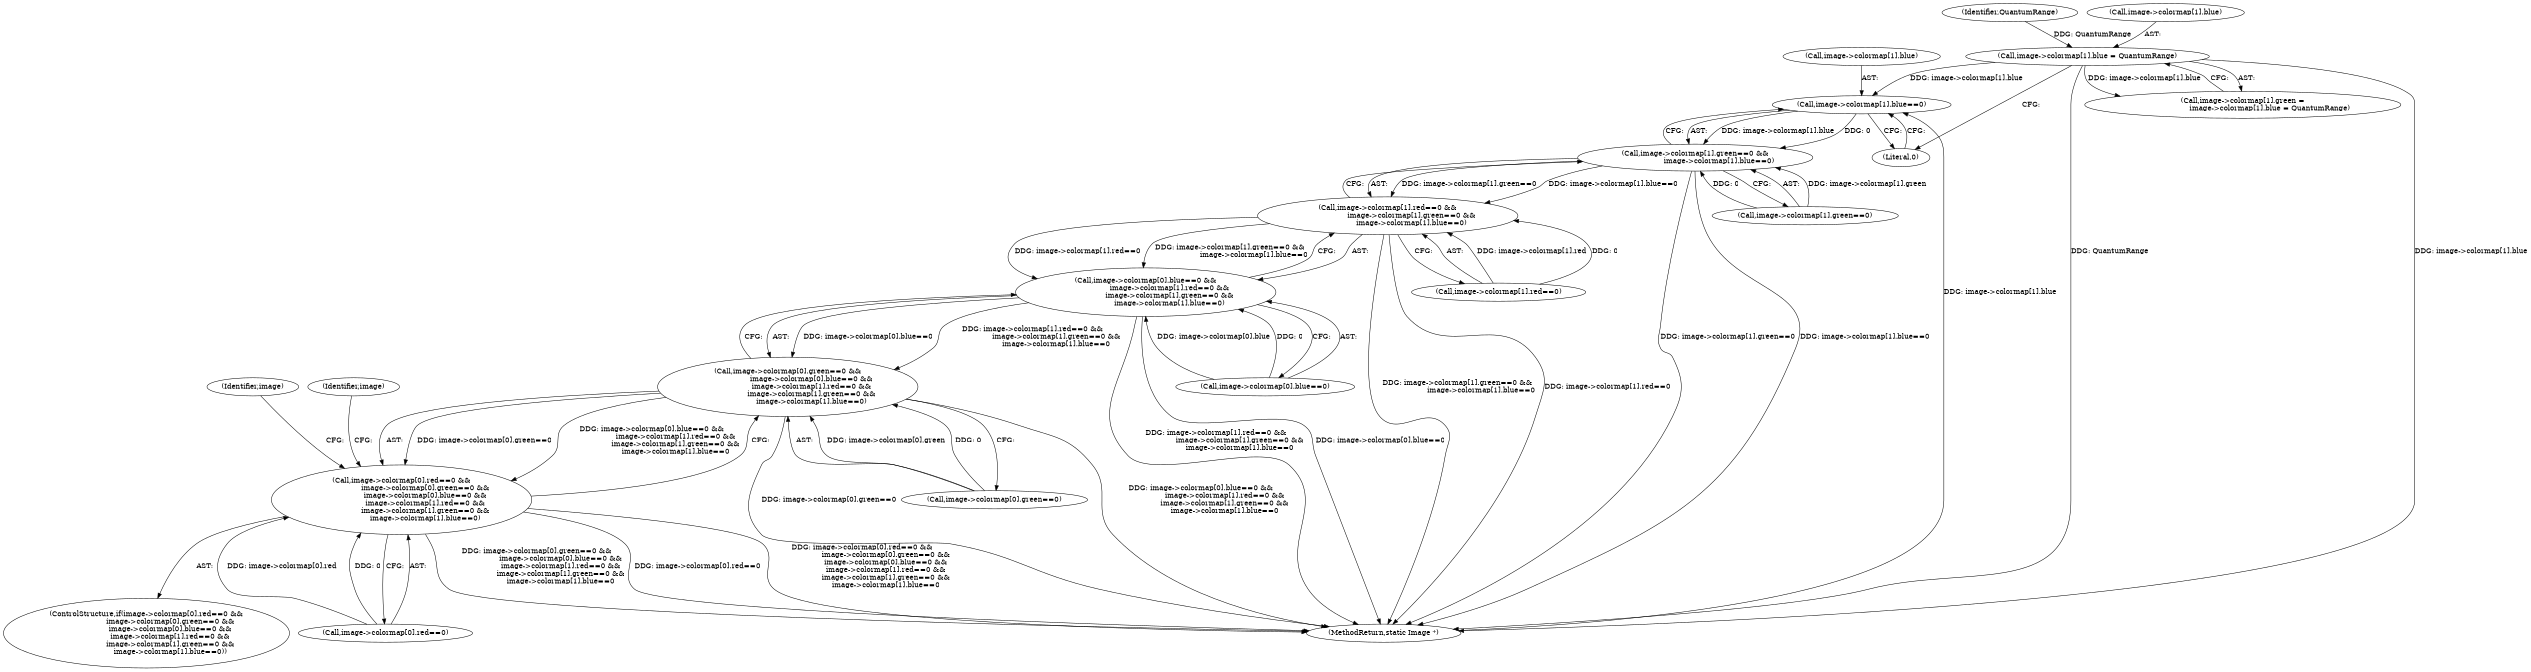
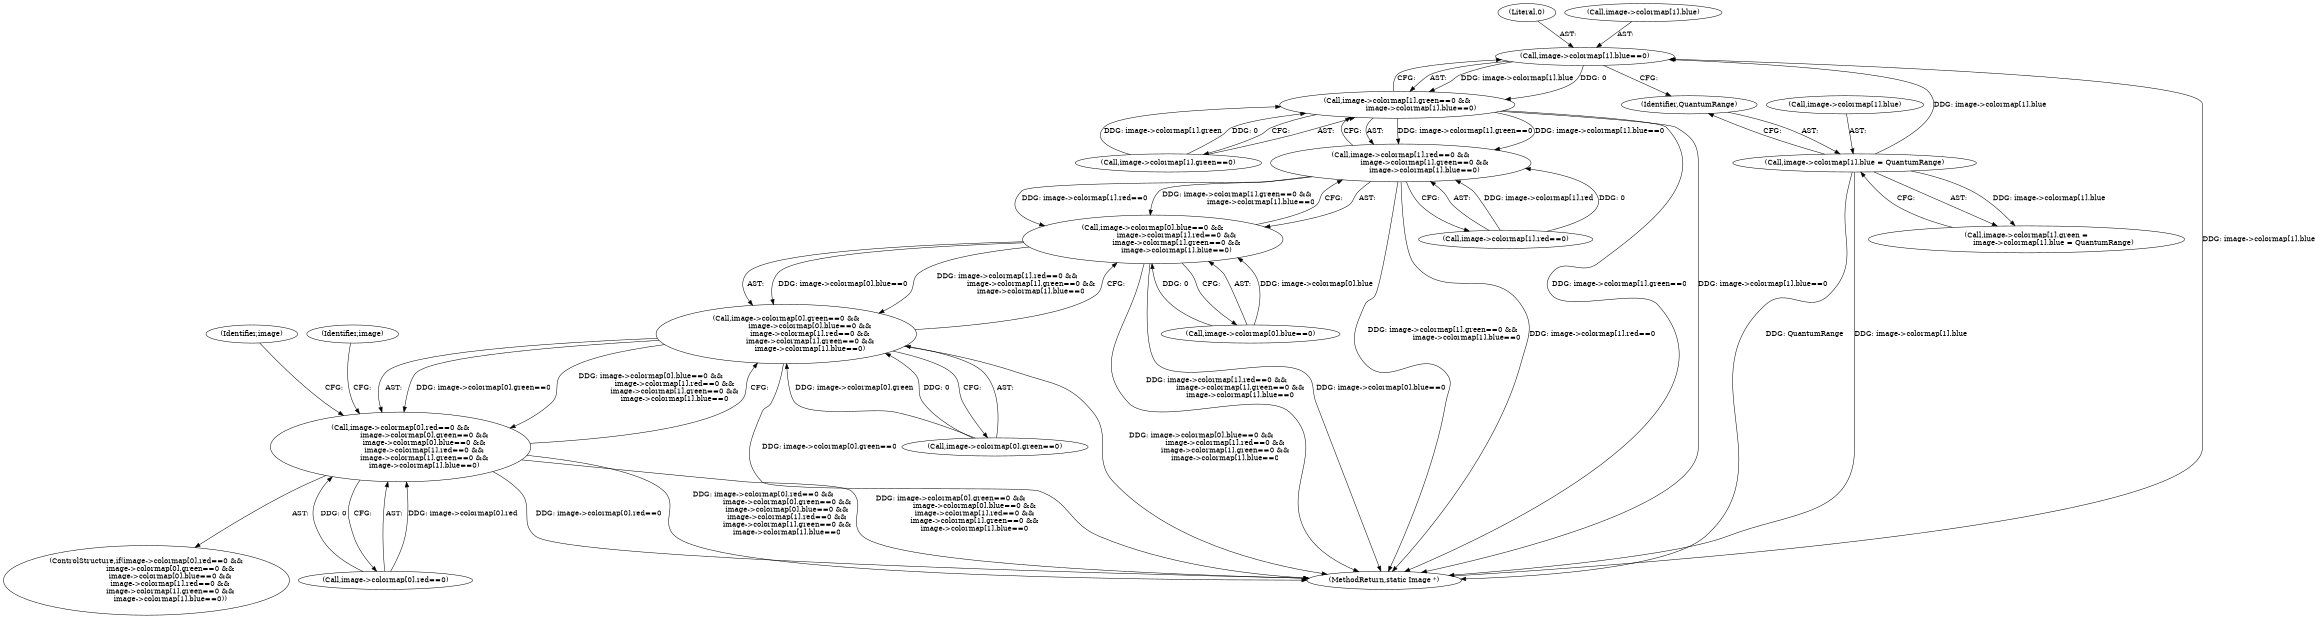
edge "(Identifier,QuantumRange)" -> "(Call,image->colormap[1].blue = QuantumRange)": label "DDG: QuantumRange" -> "AST: "
edge "(Call,image->colormap[1].blue = QuantumRange)" -> "(Literal,0)": now "(Call,image->colormap[1].blue = QuantumRange)" -> "(Identifier,QuantumRange)"
edge "(Call,image->colormap[1].blue==0)" -> "(Literal,0)": now "(Call,image->colormap[1].blue==0)" -> "(Identifier,QuantumRange)"
edge "(Literal,0)" -> "(Call,image->colormap[1].blue==0)": label "CFG: " -> "AST: "
